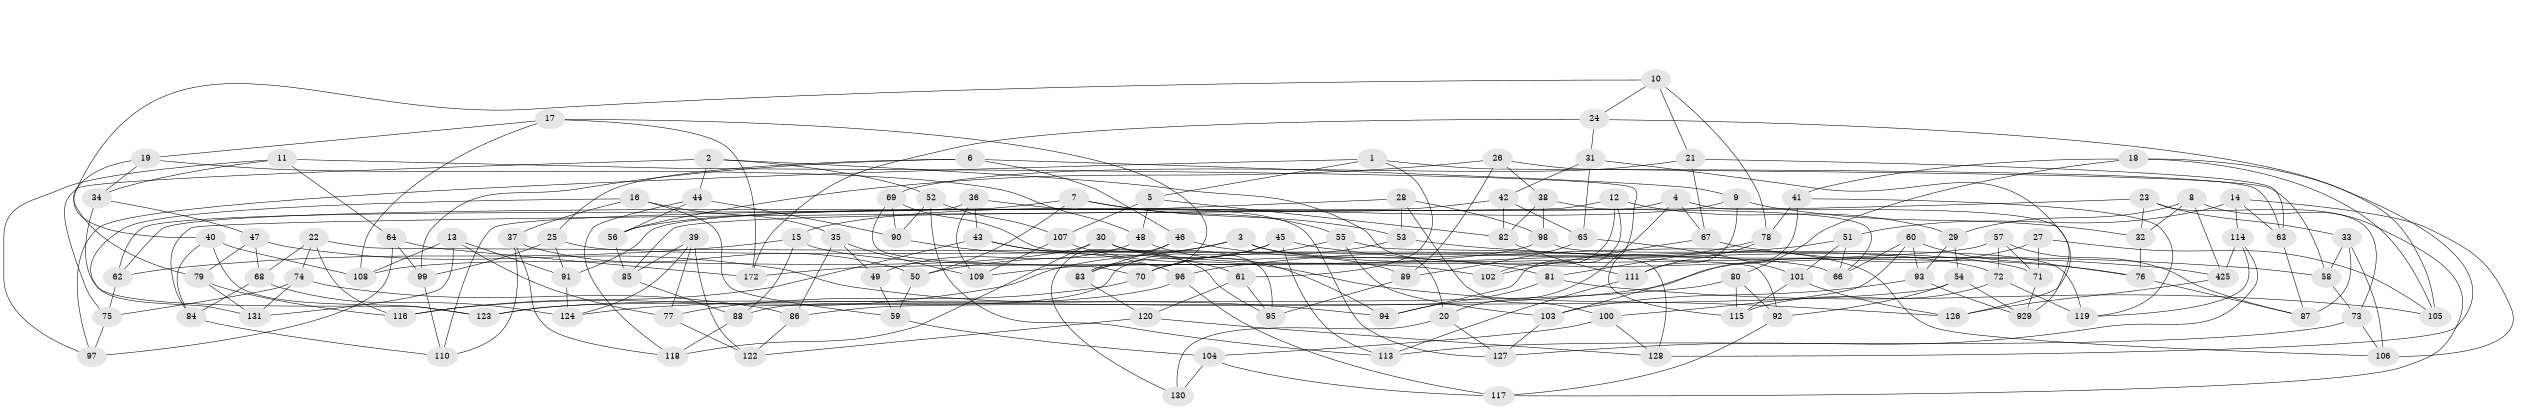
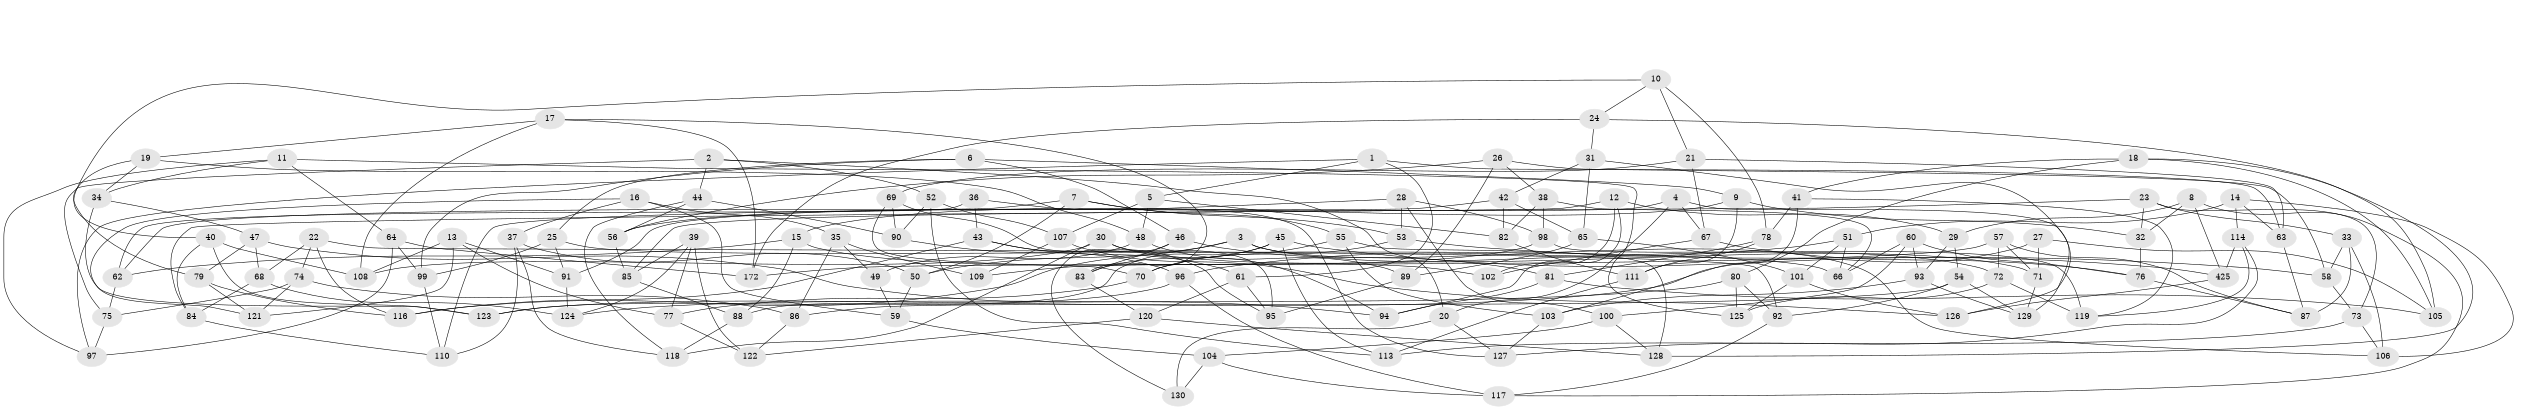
edge "36" -- "109": removed
node "131": label "131" -> "121"
node "115": label "115" -> "125"
node "929": label "929" -> "129"
